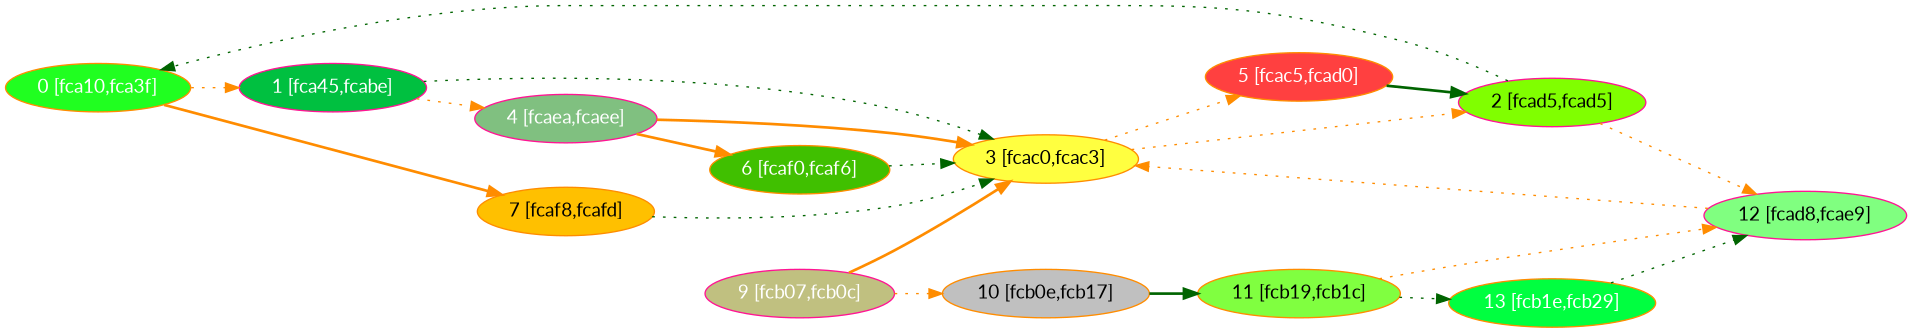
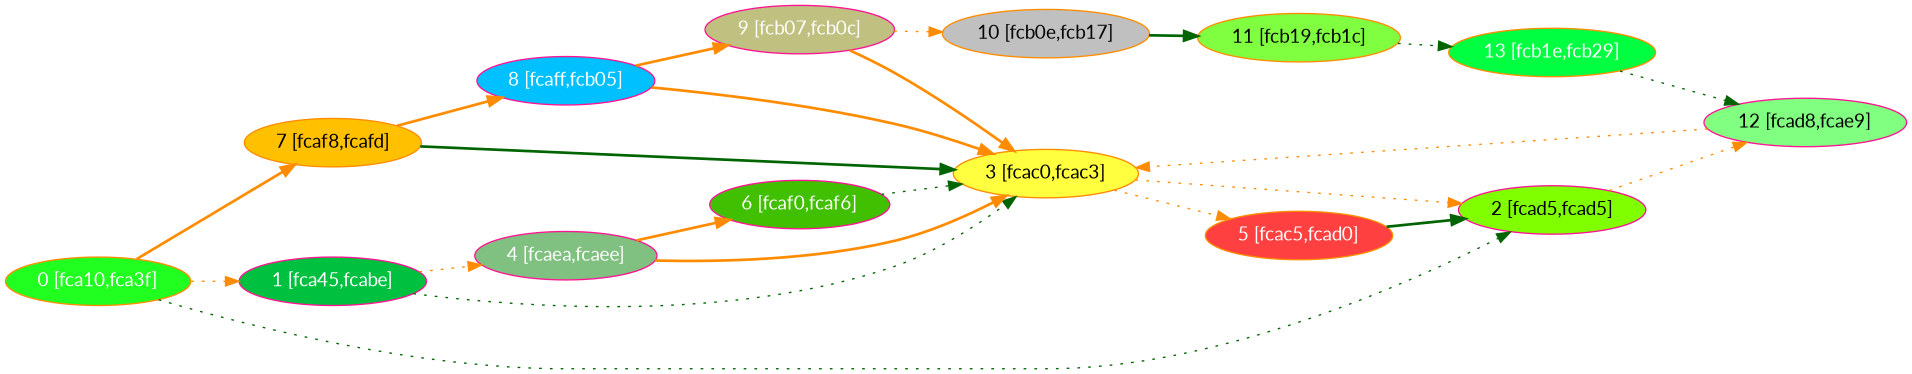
edge "2 [fcad5,fcad5]" -> "0 [fca10,fca3f]": reversed
node "8 [fcaff,fcb05]": added
node "6 [fcaf0,fcaf6]": color darkorange -> deeppink
edge "7 [fcaf8,fcafd]" -> "3 [fcac0,fcac3]": style dotted -> bold
edge "11 [fcb19,fcb1c]" -> "12 [fcad8,fcae9]": removed
